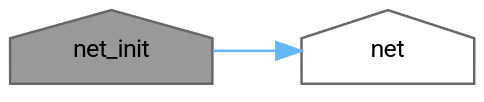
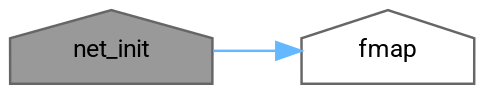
node "net": label "net" -> "fmap"
